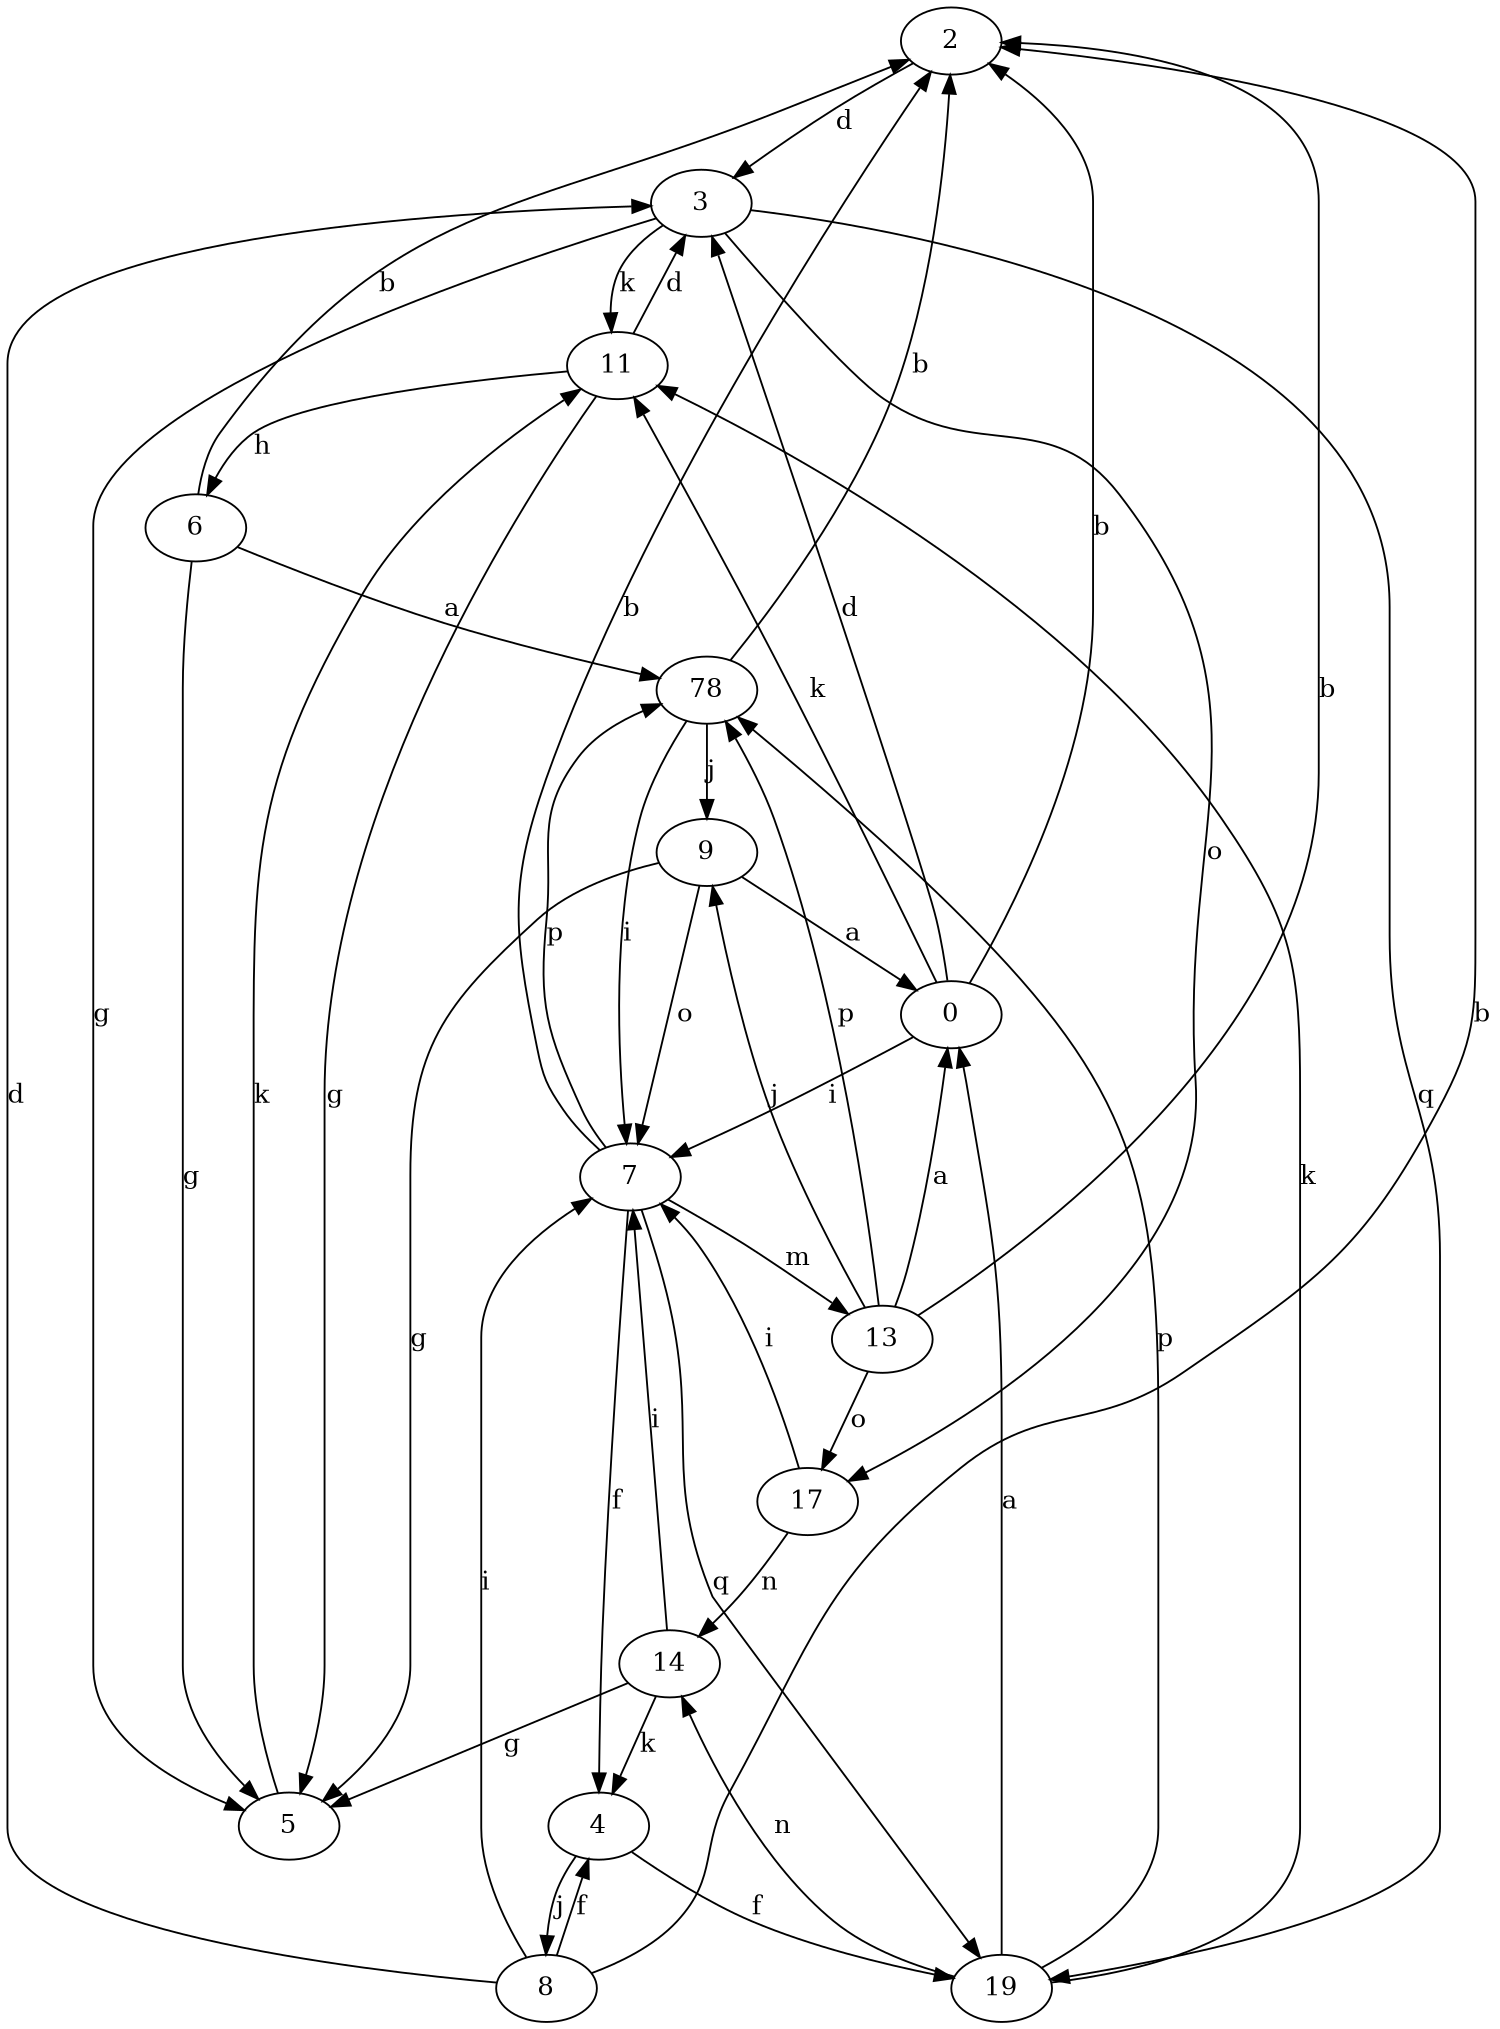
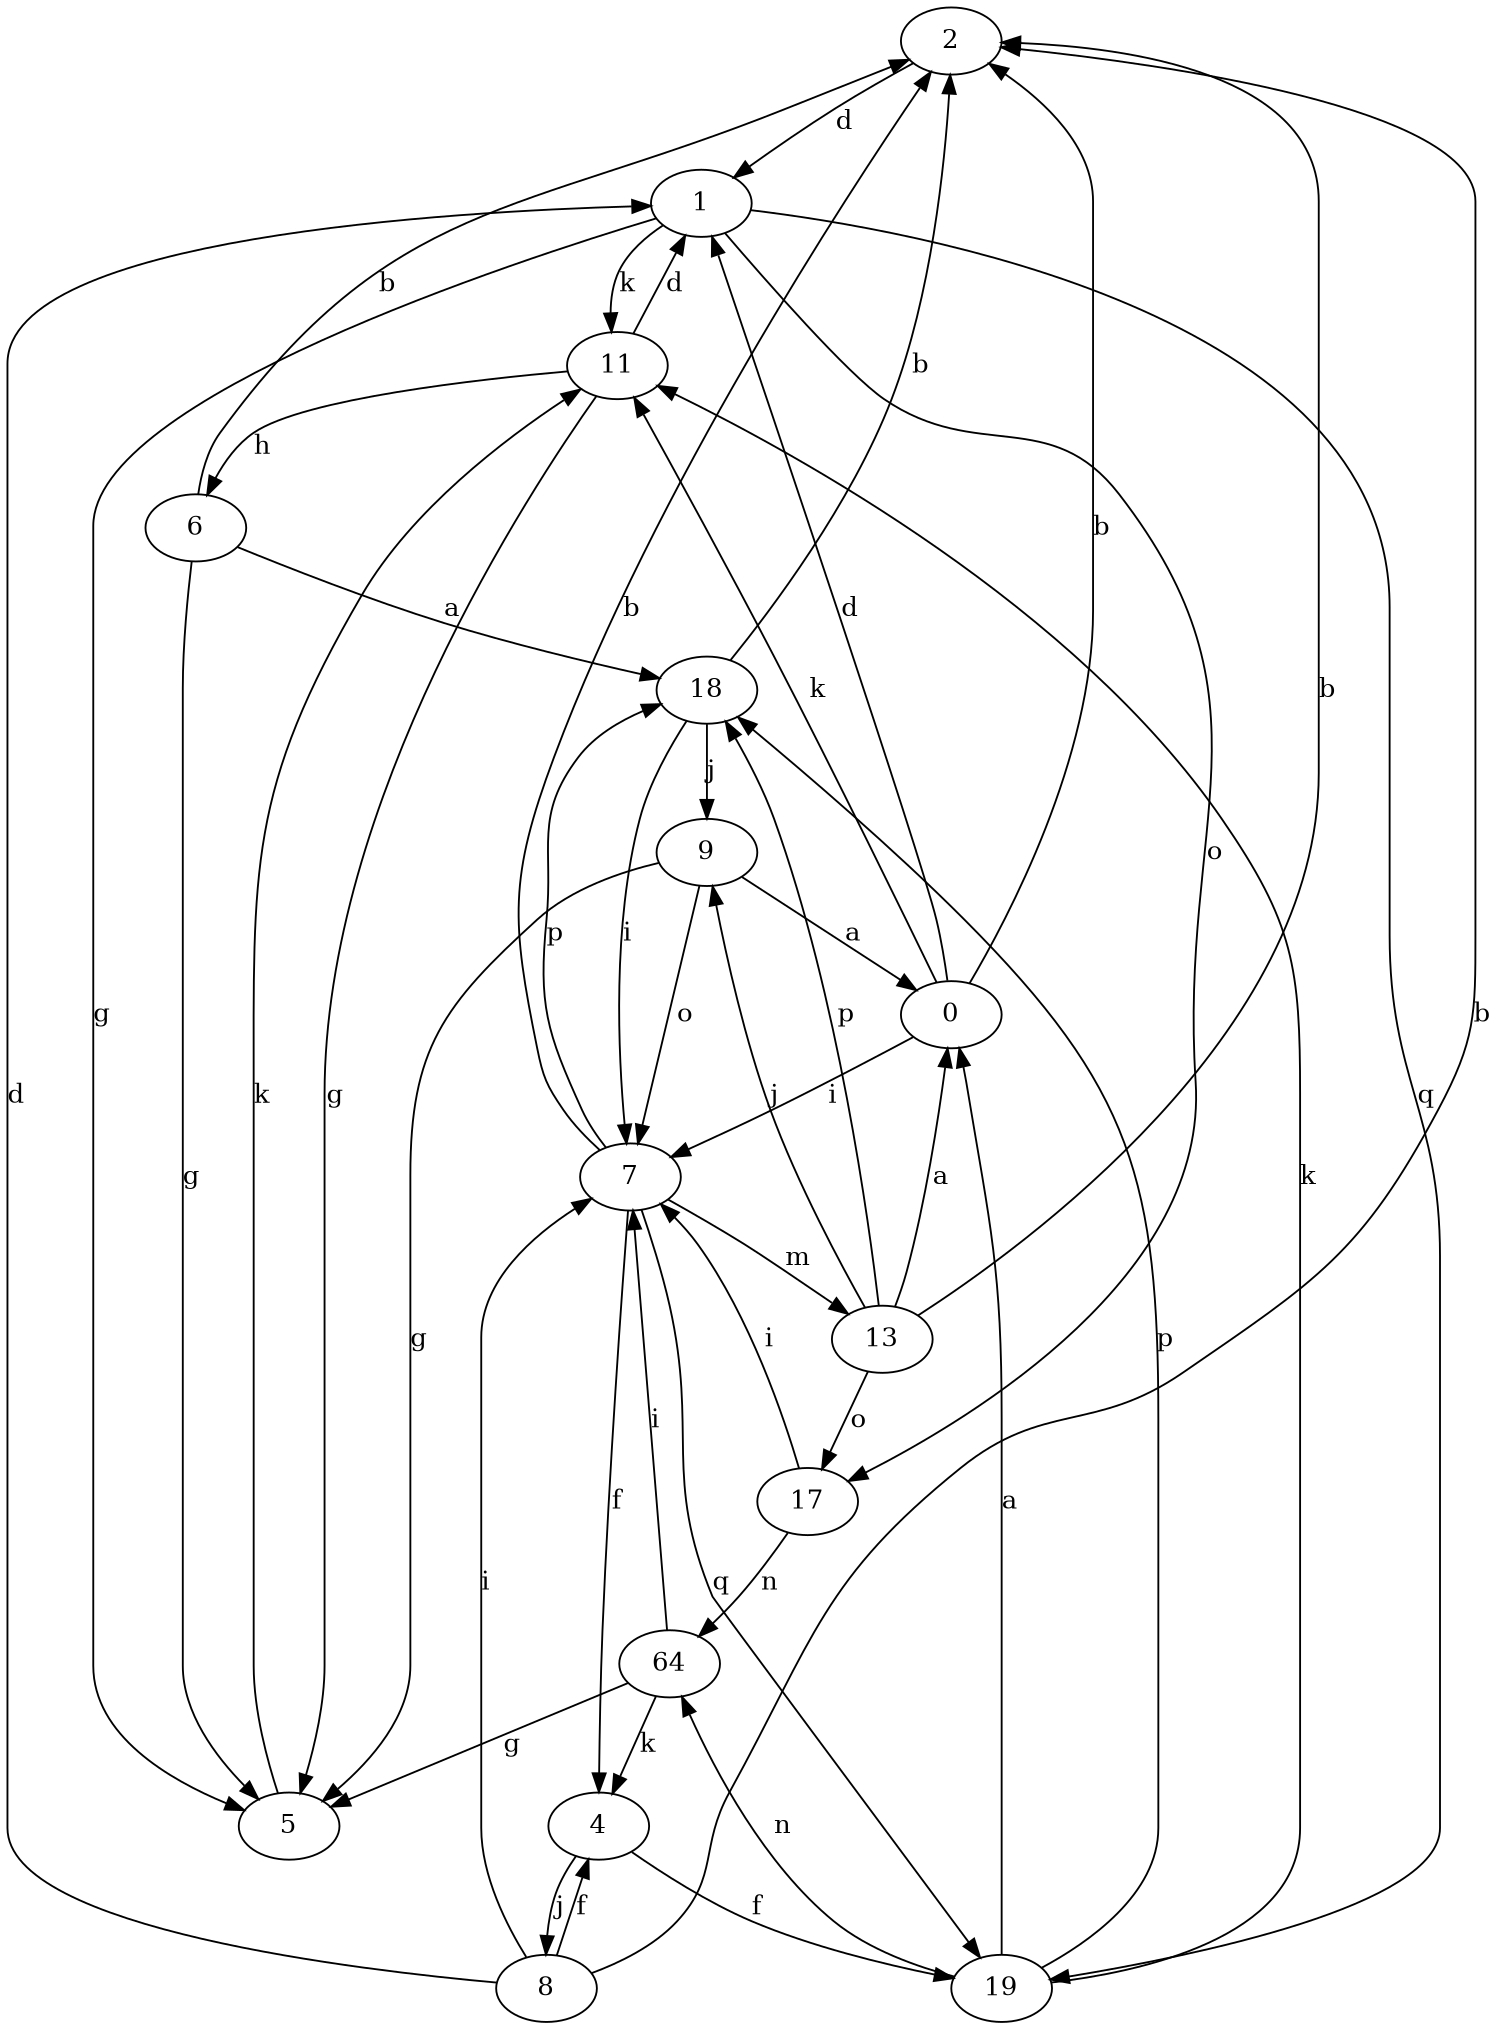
node "3": label "3" -> "1"
node "78": label "78" -> "18"
node "14": label "14" -> "64"
